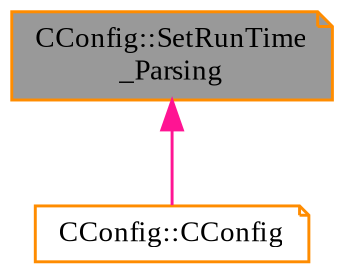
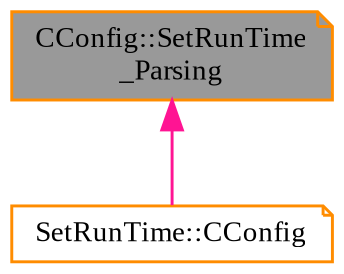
node "CConfig::CConfig": label "CConfig::CConfig" -> "SetRunTime::CConfig"
